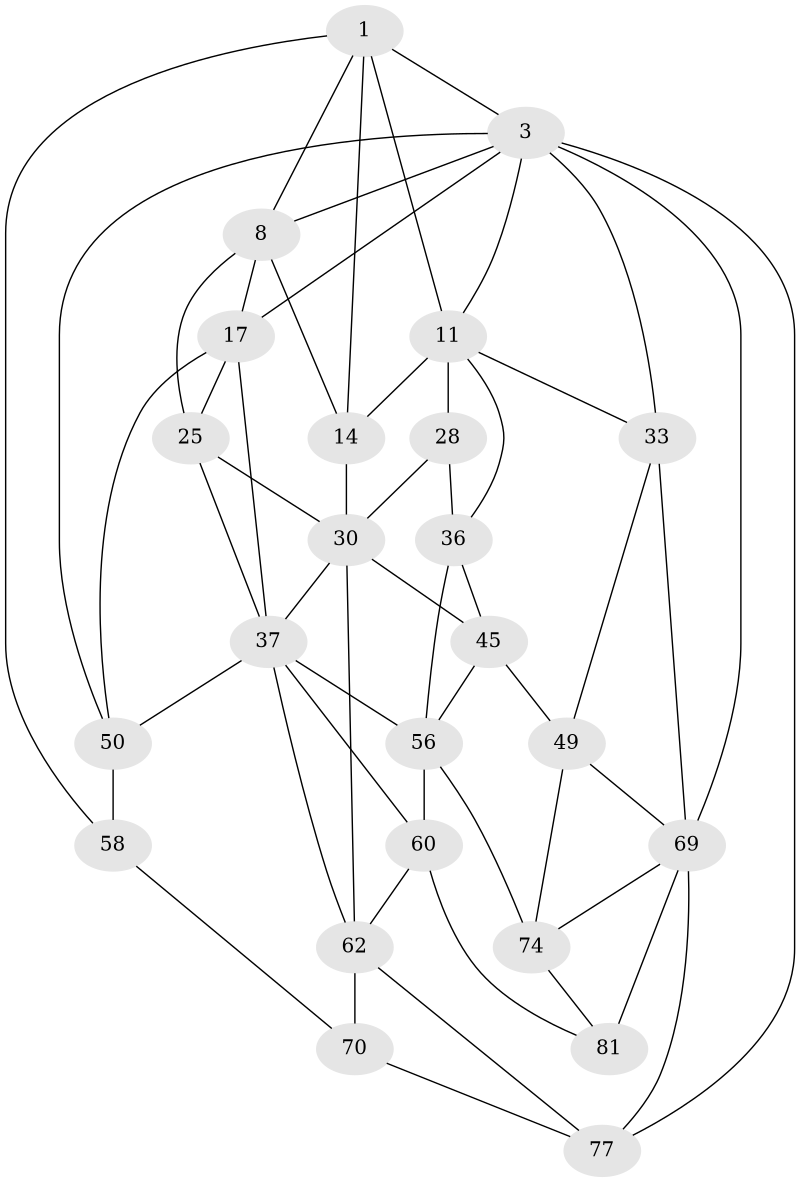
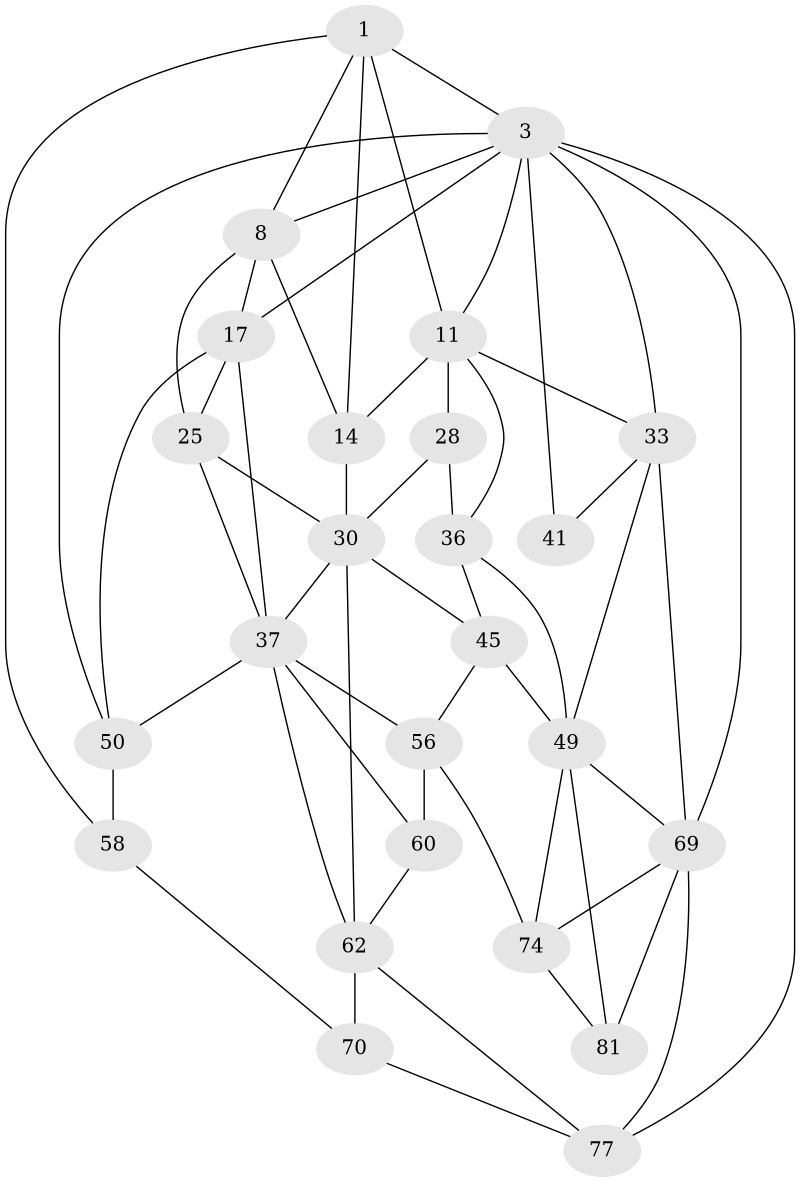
node "41": added
edge "36" -- "56": now "36" -- "49"
edge "60" -- "81": now "49" -- "81"
